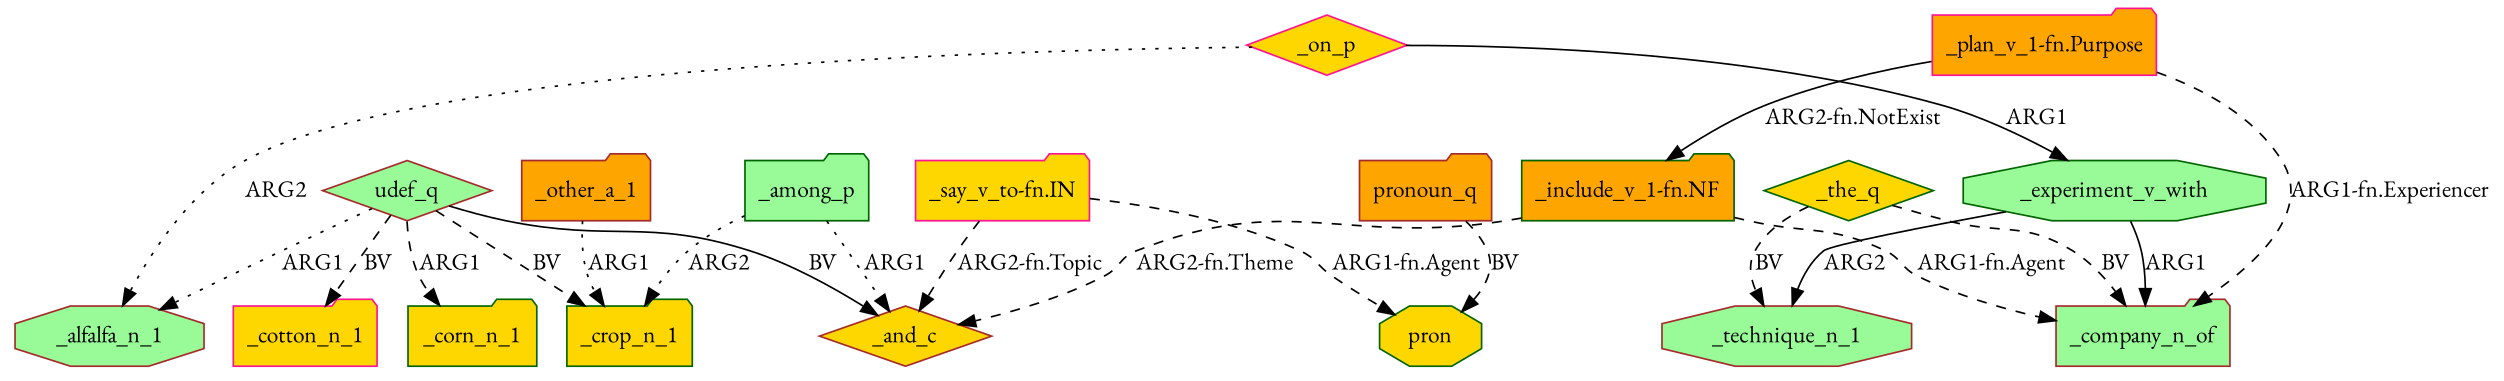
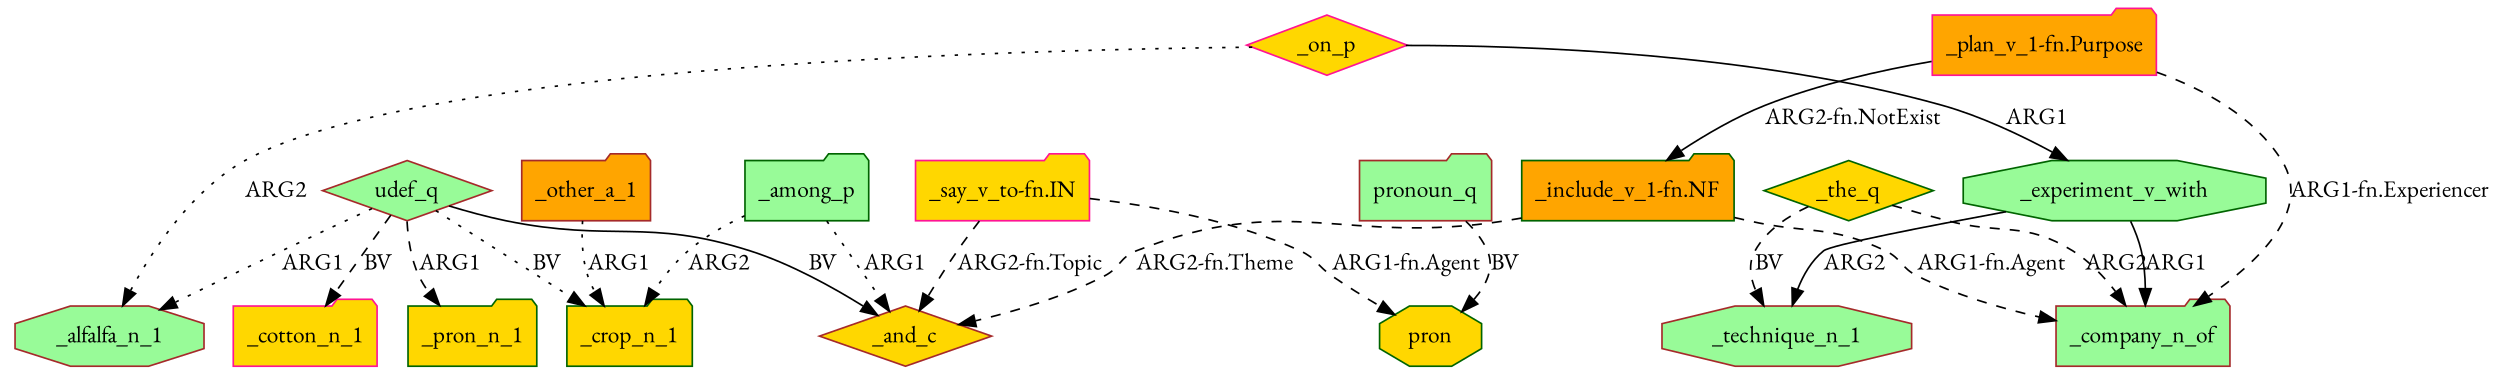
node "pronoun_q": fillcolor orange -> palegreen
edge "udef_q" -> "_crop_n_1": style dashed -> dotted
edge "_the_q" -> "_company_n_of": label "BV" -> "ARG2"
node "_corn_n_1": label "_corn_n_1" -> "_pron_n_1"
